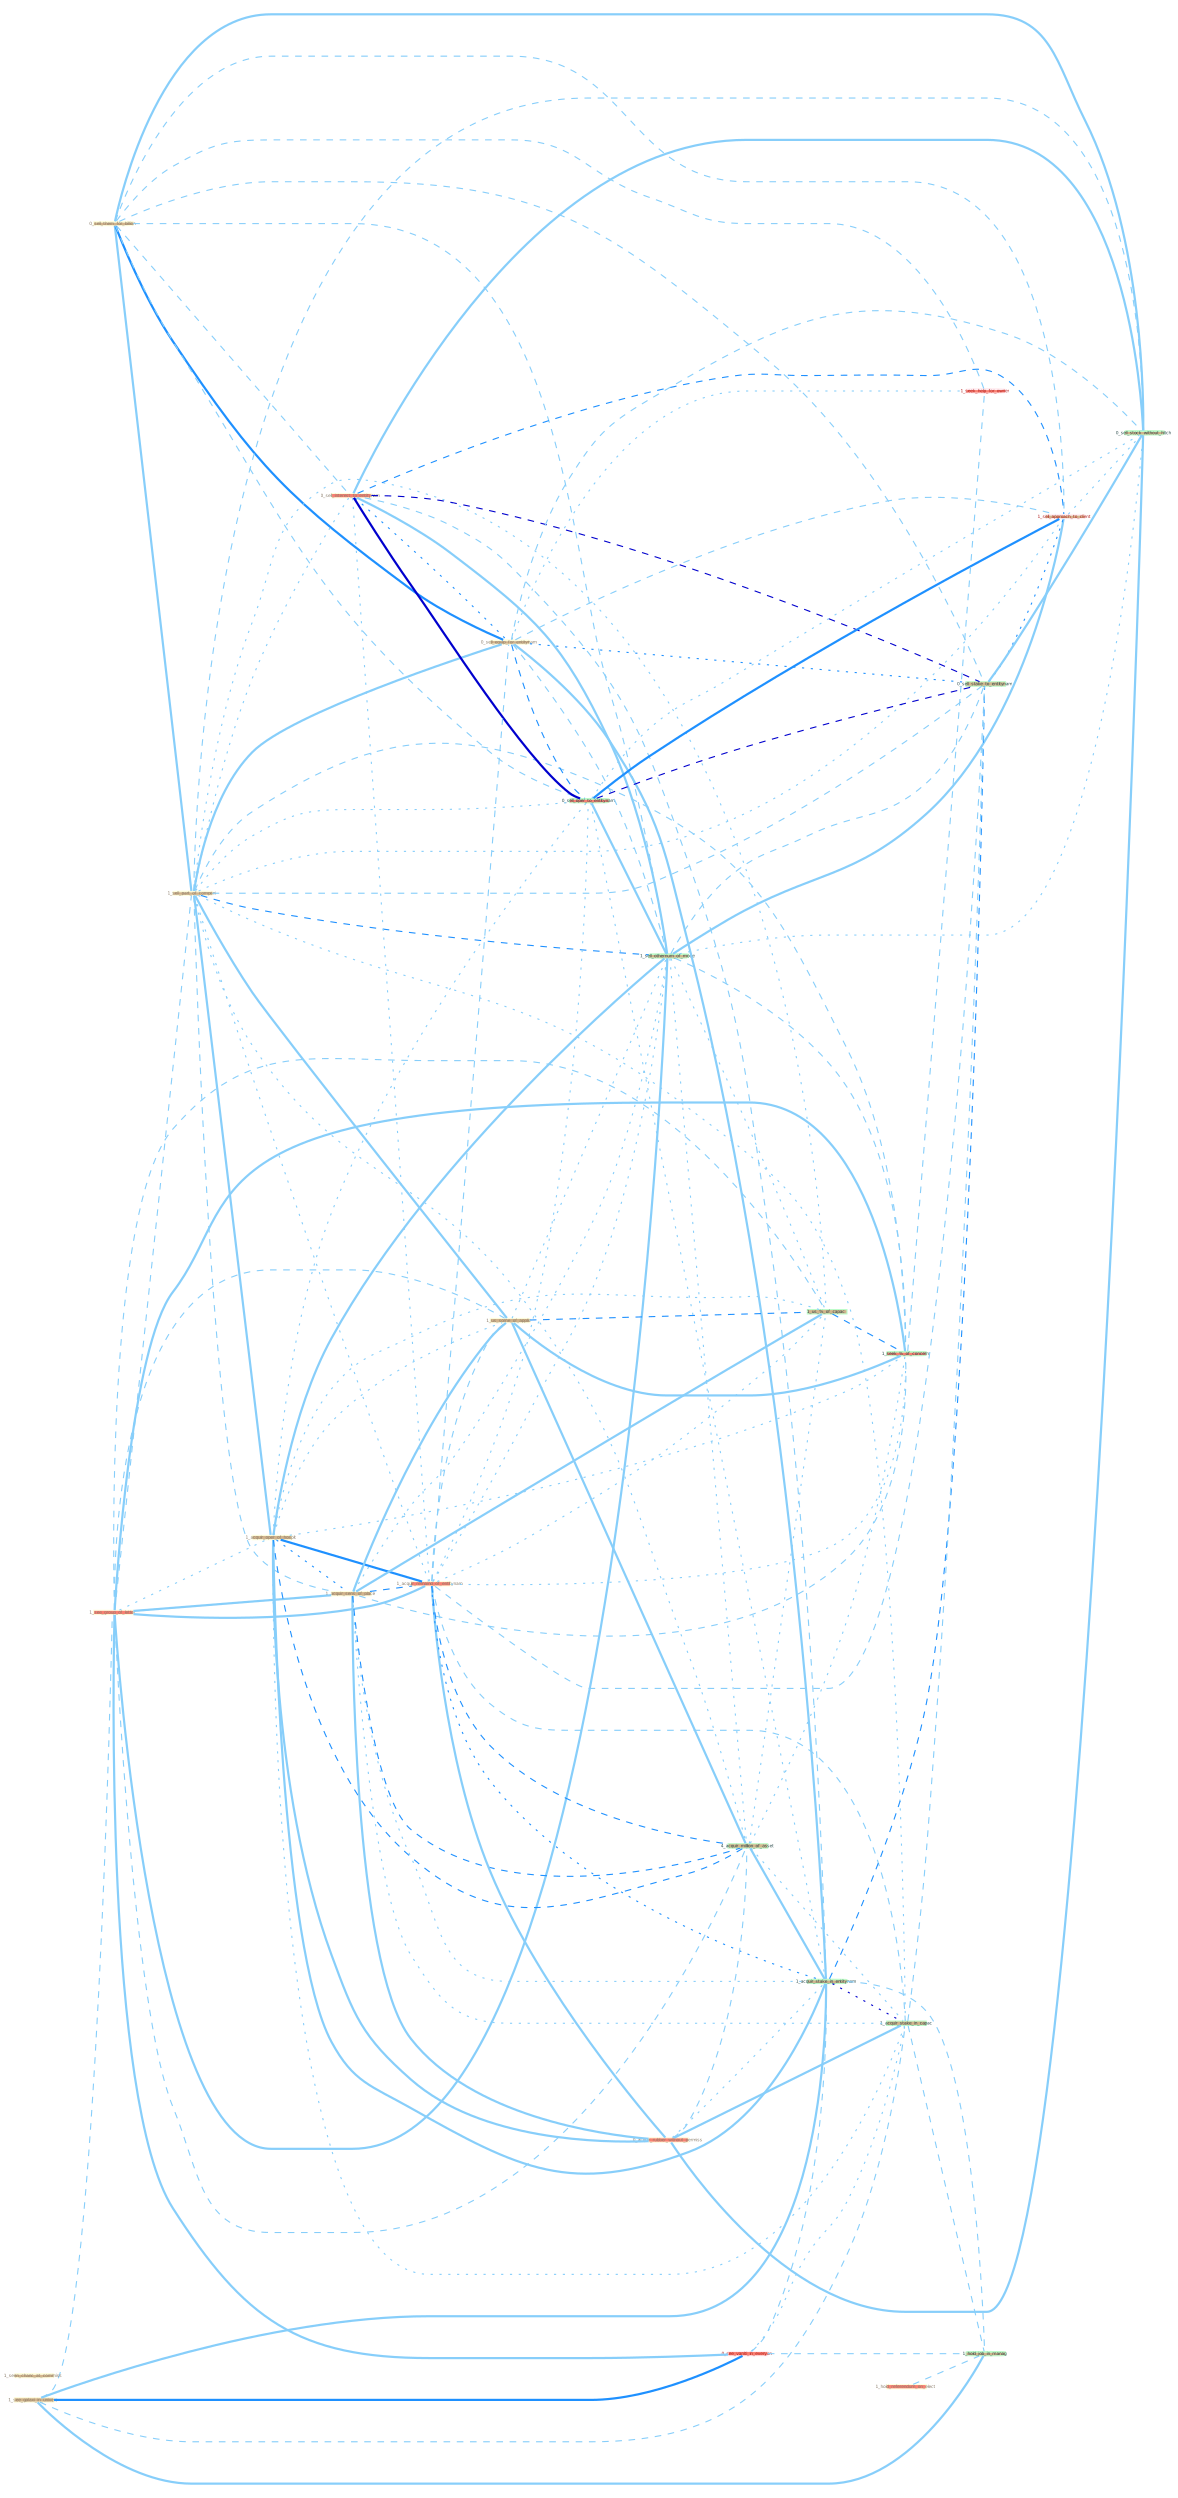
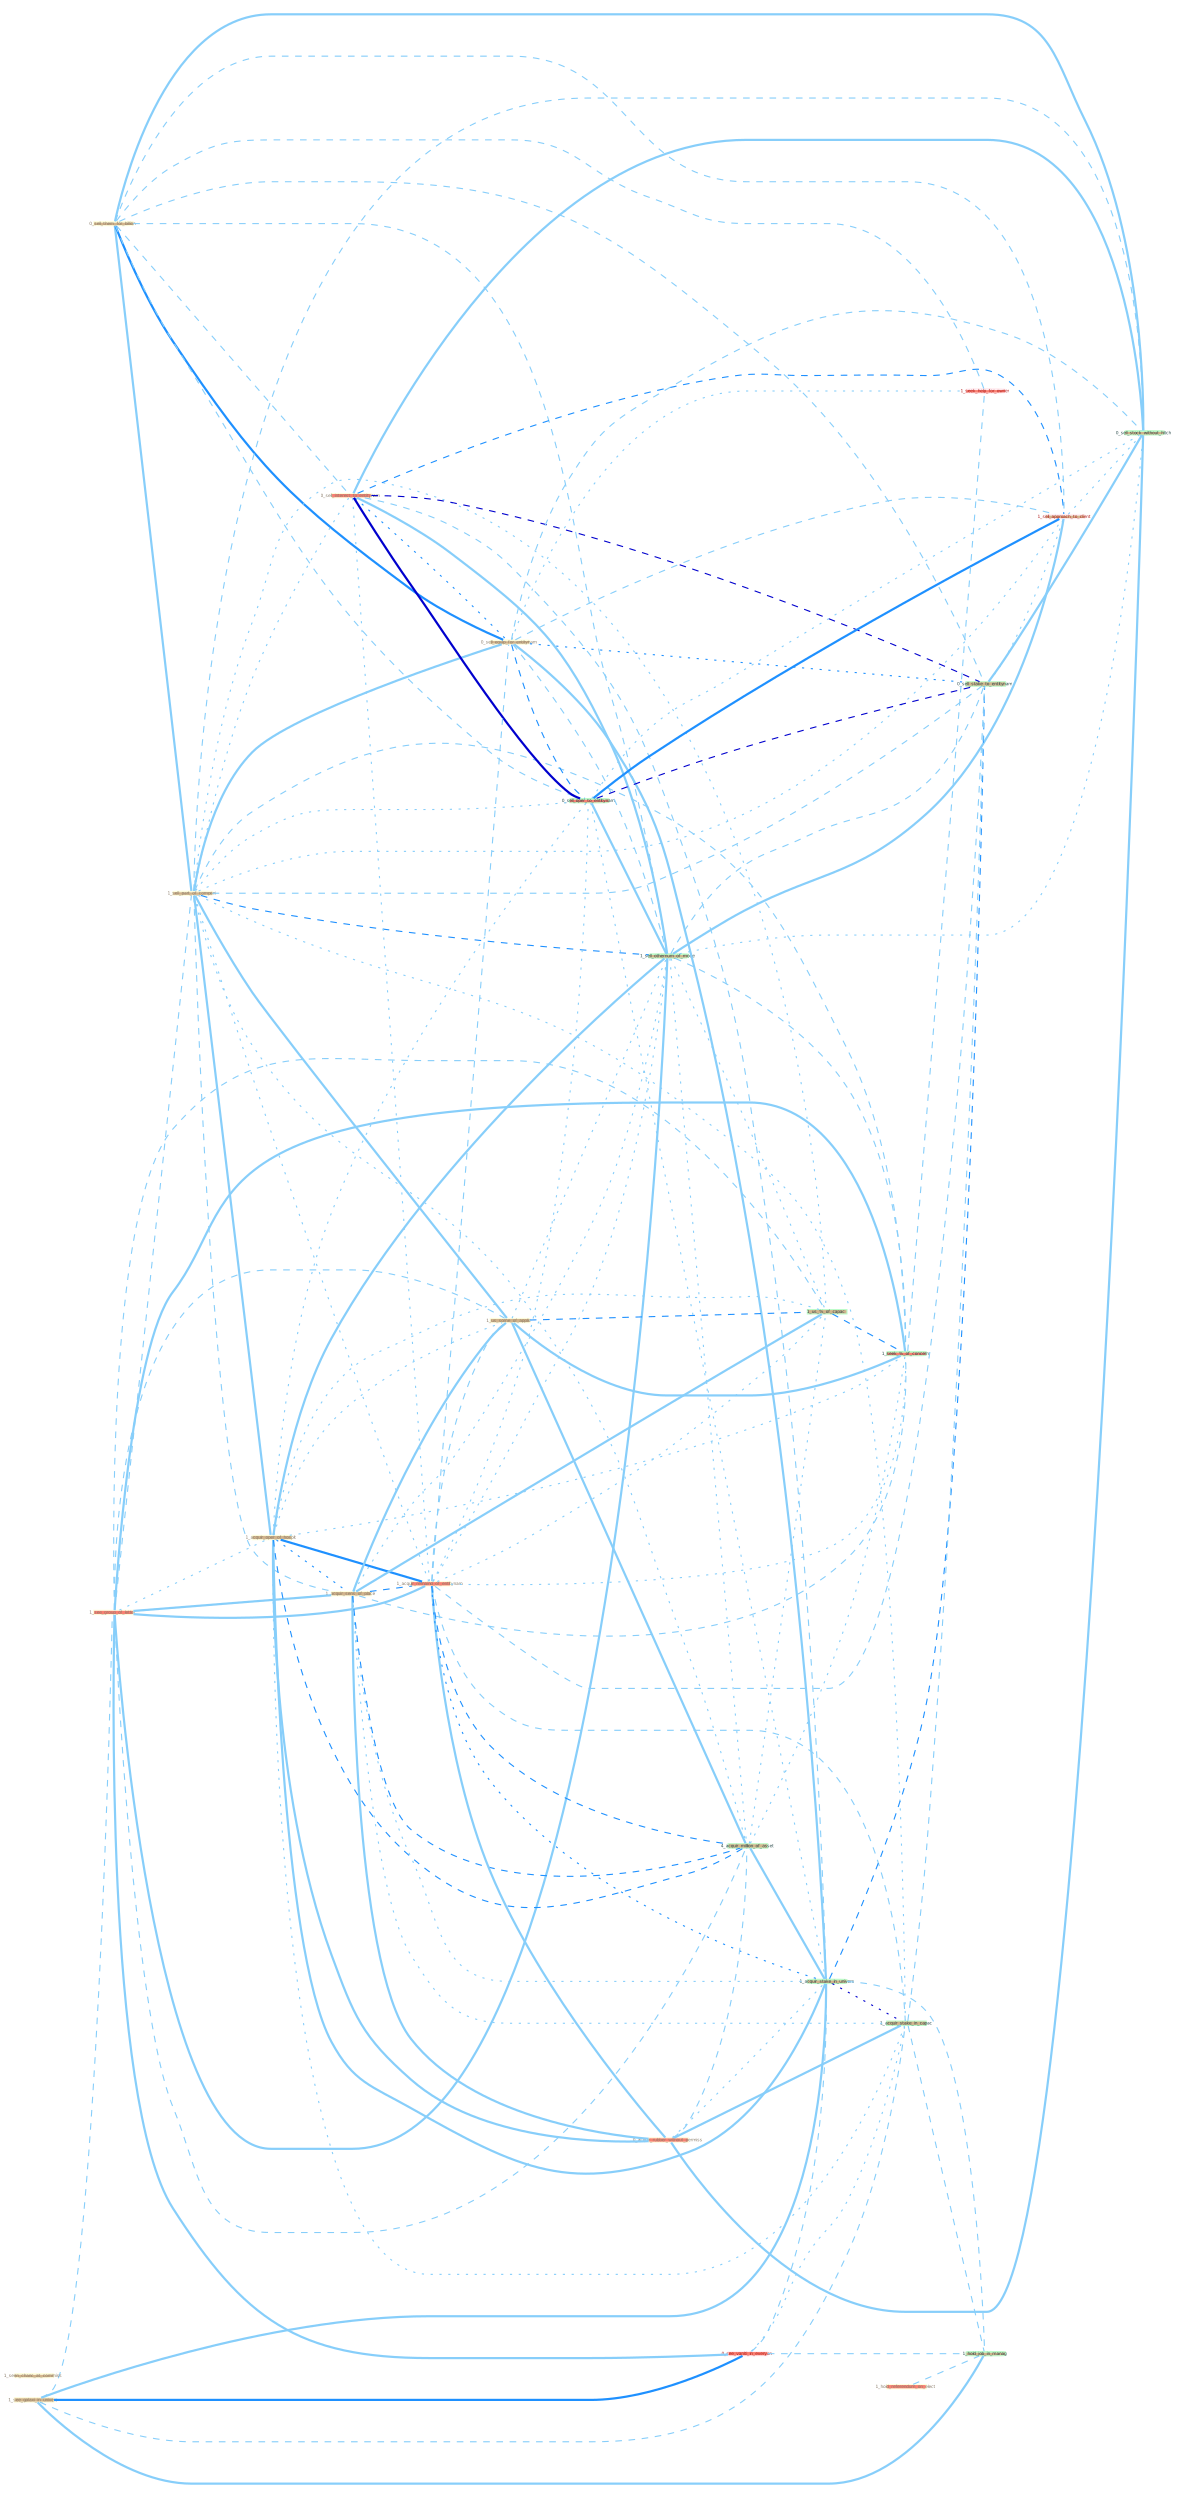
edge "1_sell_approach_to_client" -- "0_sell_stake_to_entitynam": color #1e90ff -> #87cefa
edge "4_acquir_million_of_asset" -- "1_acquir_stake_in_capac": removed
node "1_acquir_stake_in_entitynam": label "1_acquir_stake_in_entitynam" -> "1_acquir_stake_in_univers"
